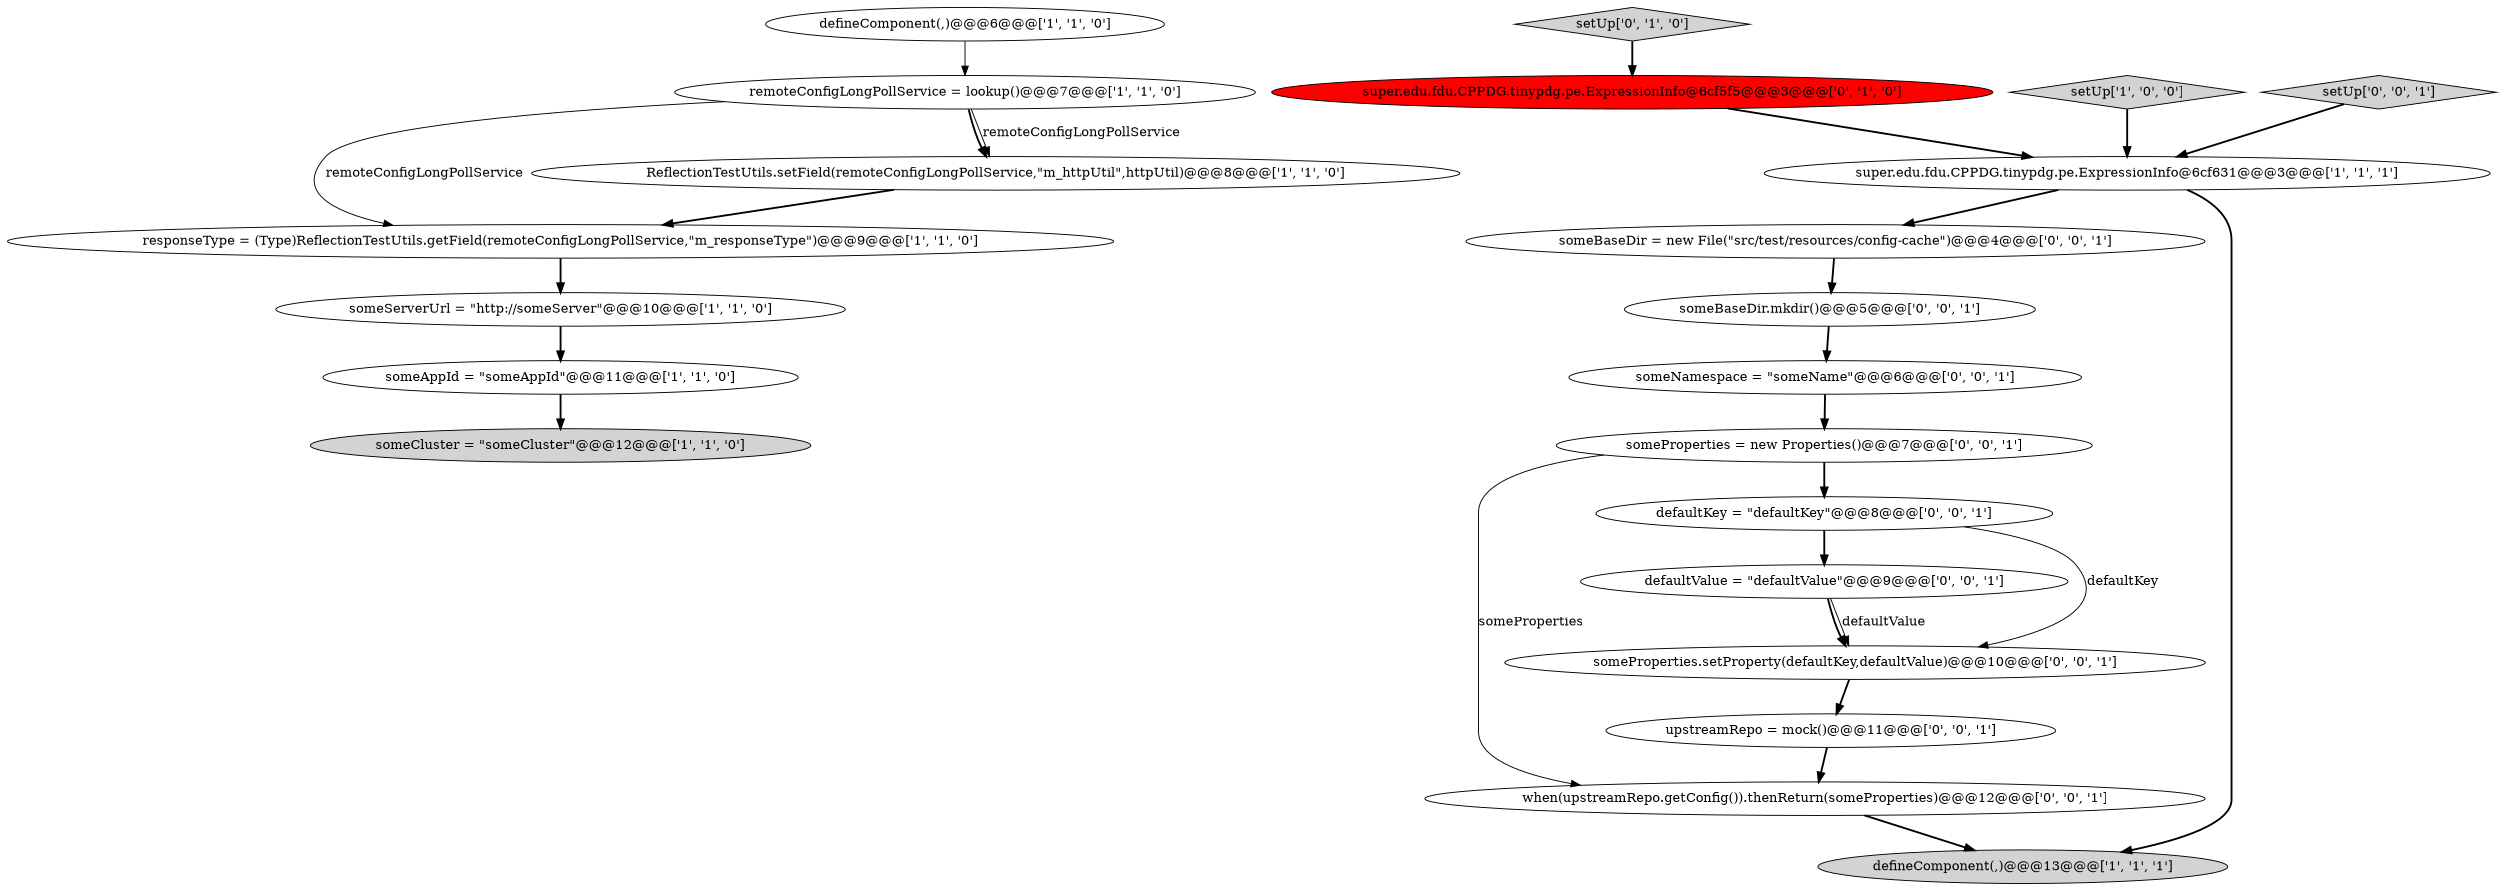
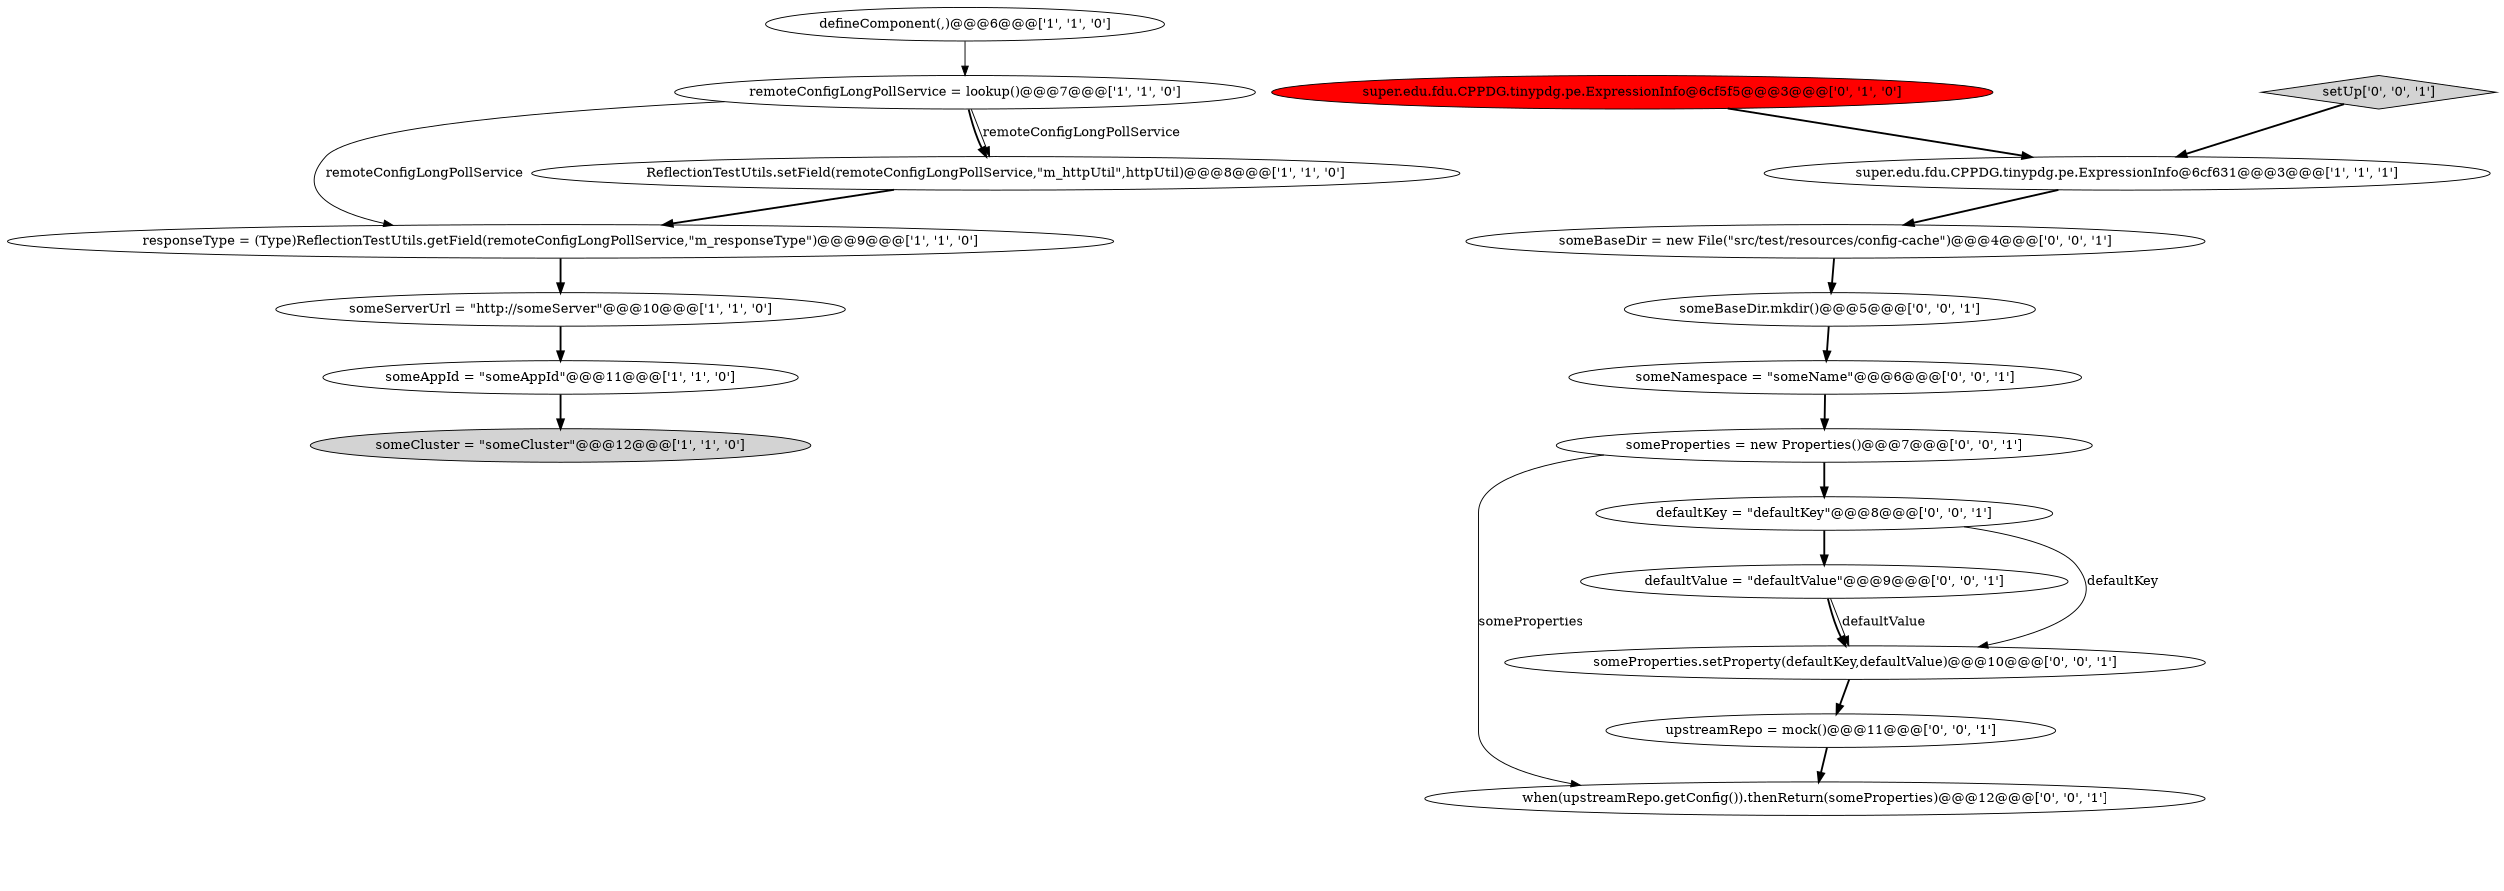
node "setUp['0', '1', '0']": removed
node "setUp['1', '0', '0']": removed
node "defineComponent(,)@@@13@@@['1', '1', '1']": removed
